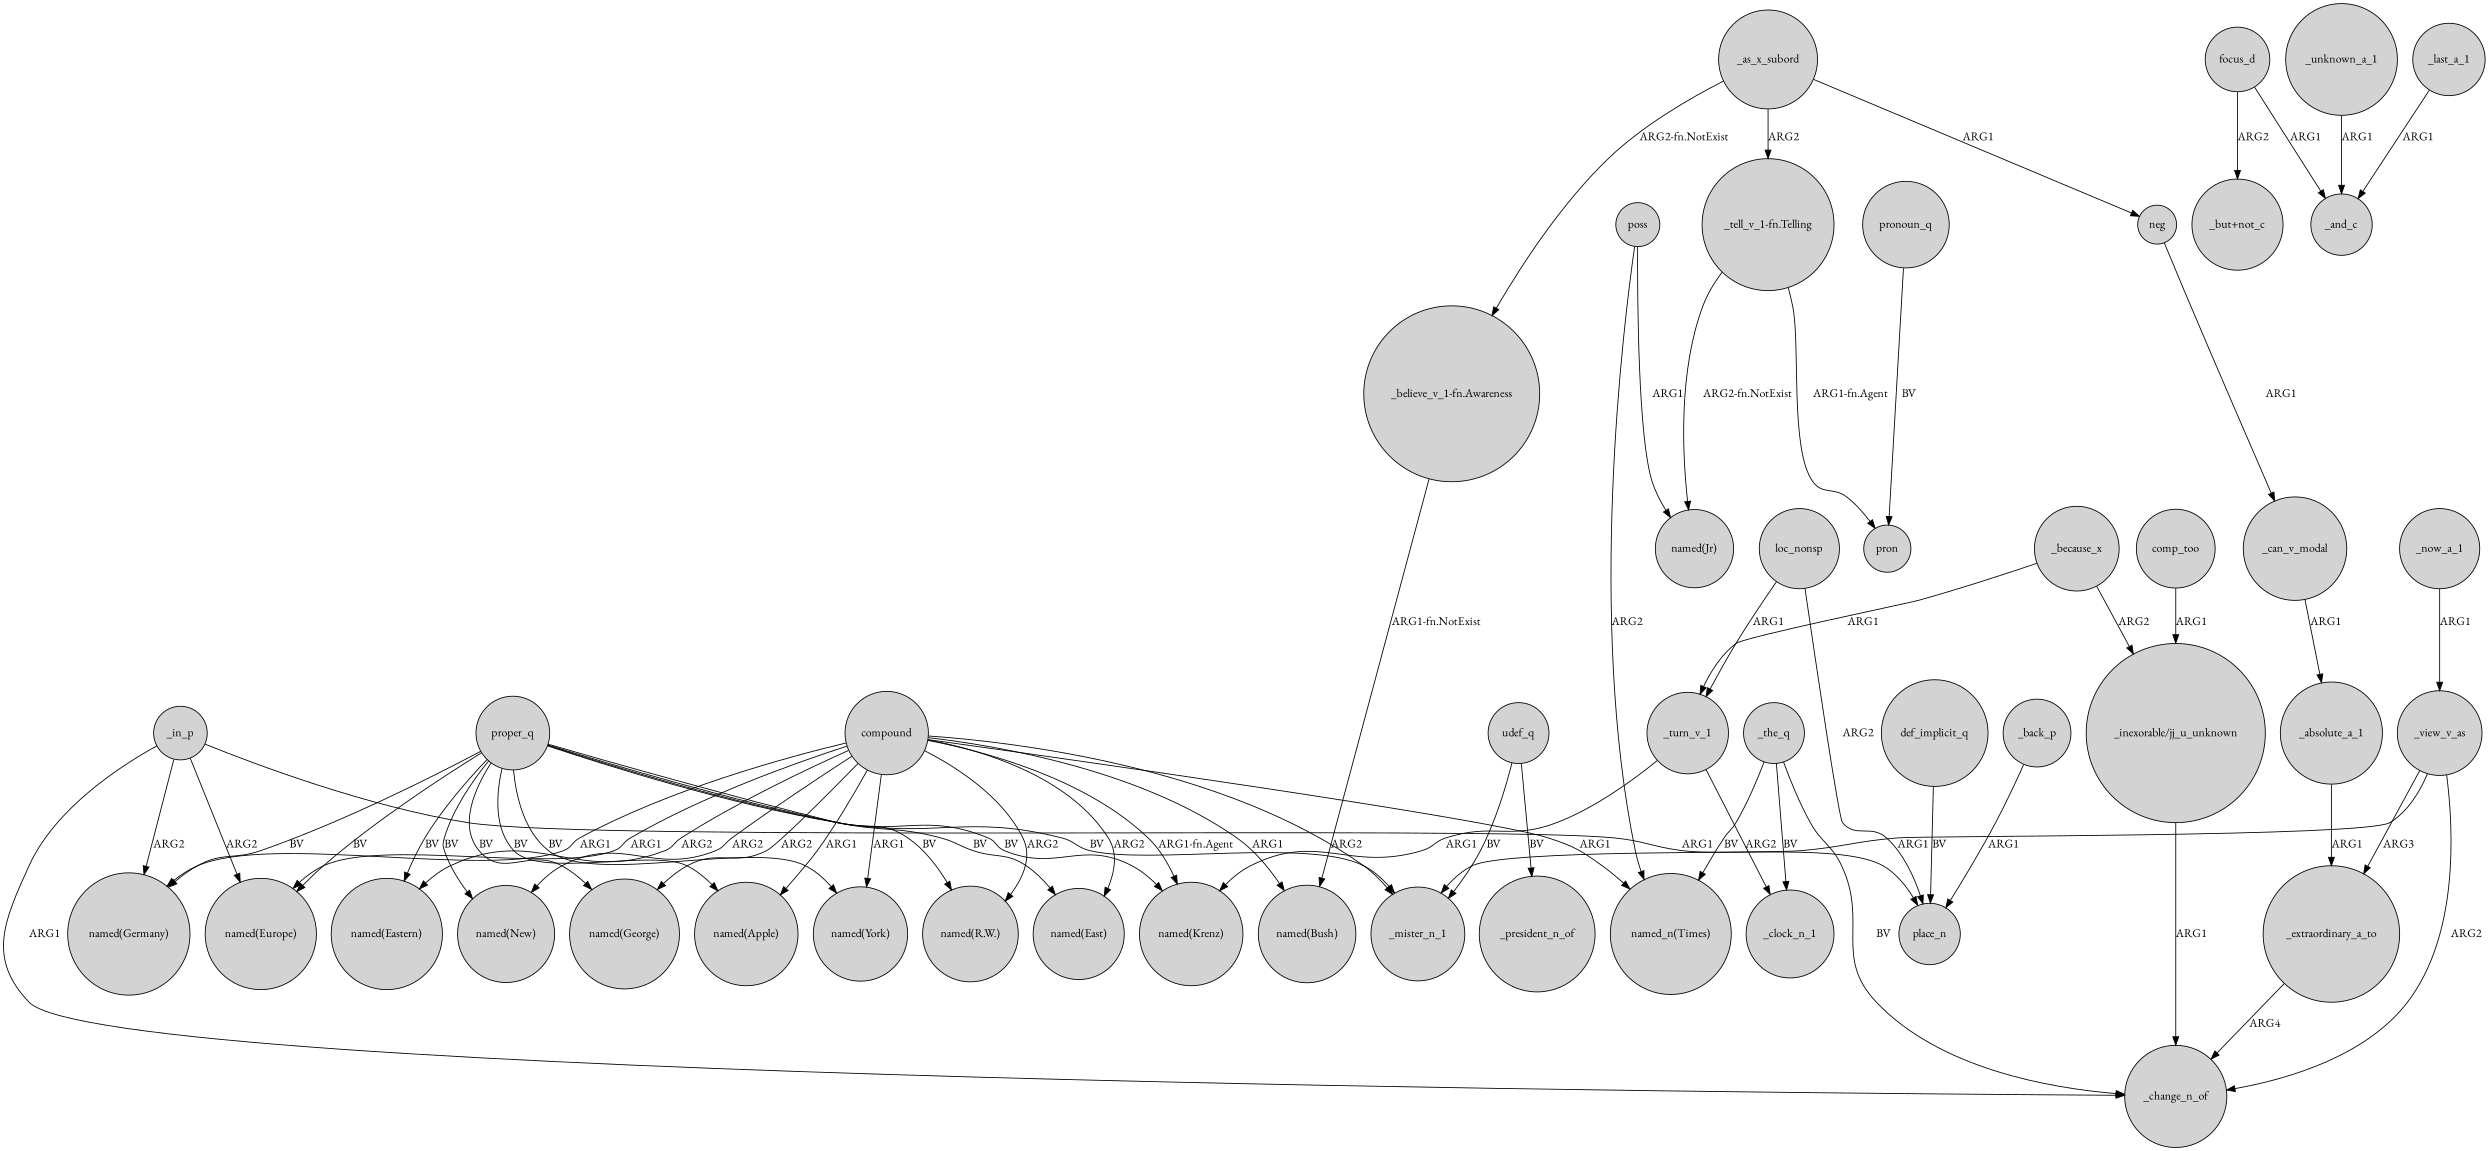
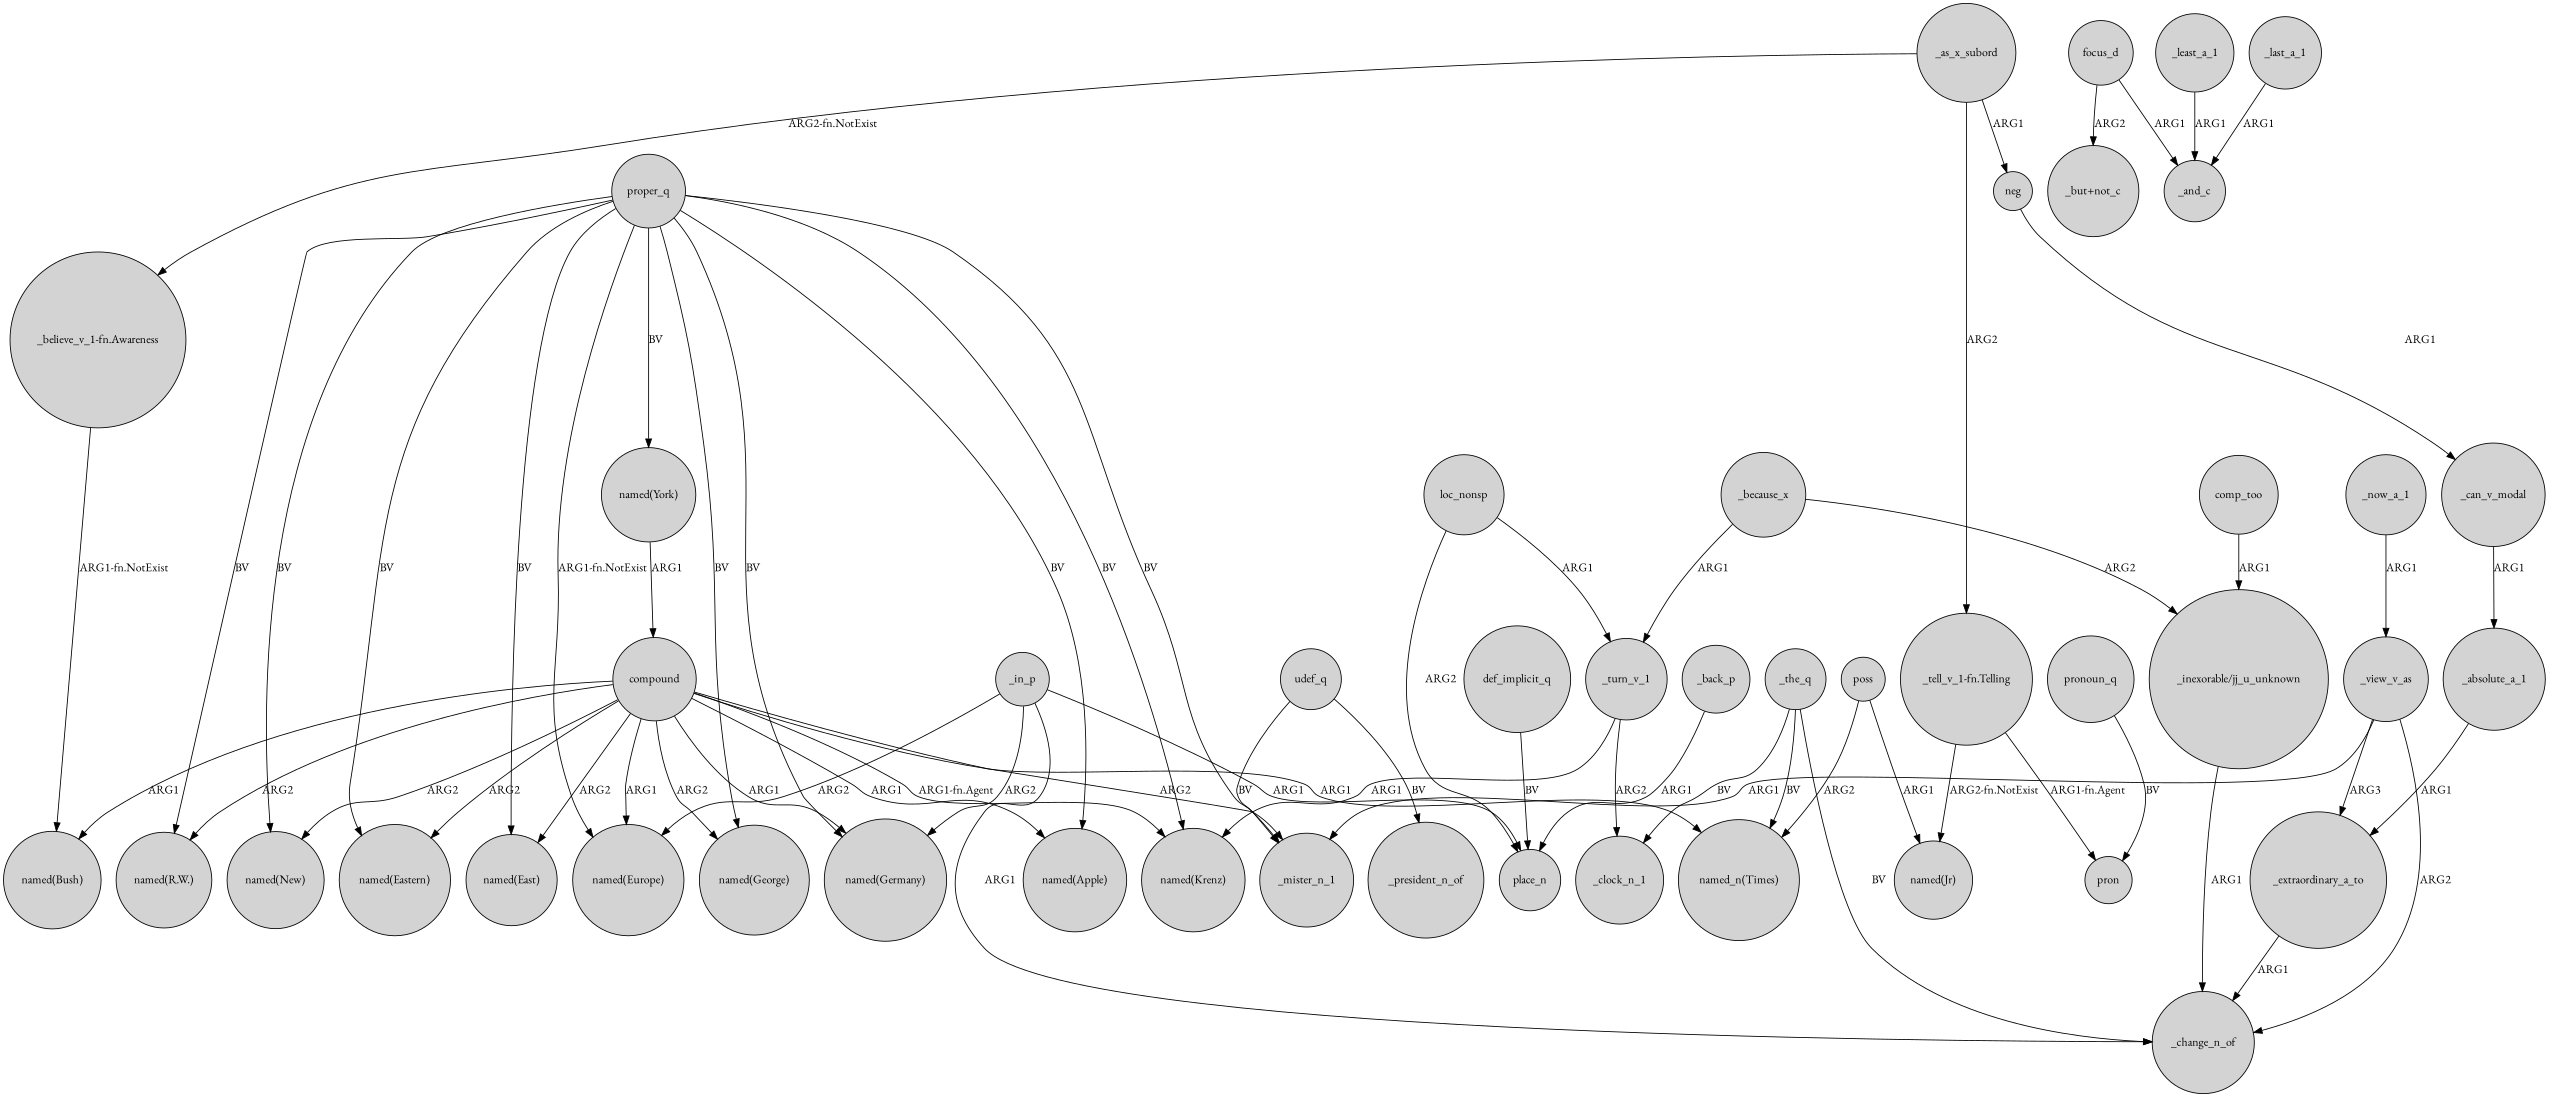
node "_unknown_a_1": label "_unknown_a_1" -> "_least_a_1"
edge "compound" -> "named(York)": reversed
edge "proper_q" -> "named(Europe)": label "BV" -> "ARG1-fn.NotExist"
edge "_extraordinary_a_to" -> "_change_n_of": label "ARG4" -> "ARG1"
